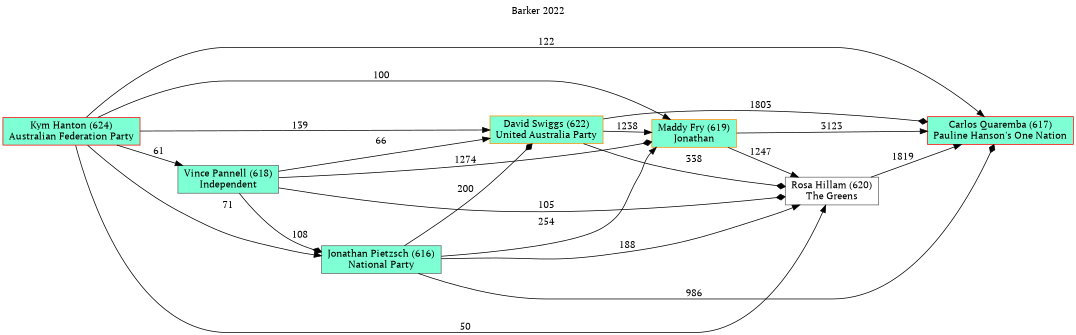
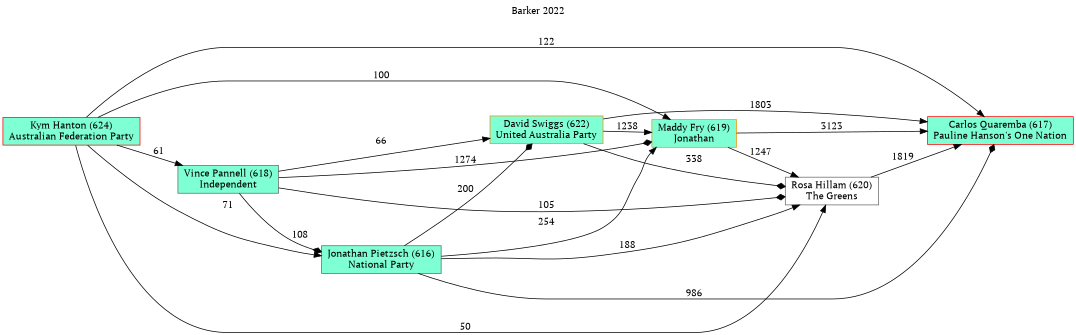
edge "David Swiggs (622) United Australia Party" -> "Carlos Quaremba (617) Pauline Hanson's One Nation": arrowhead diamond -> normal
edge "Kym Hanton (624) Australian Federation Party" -> "David Swiggs (622) United Australia Party": removed, label "139"
